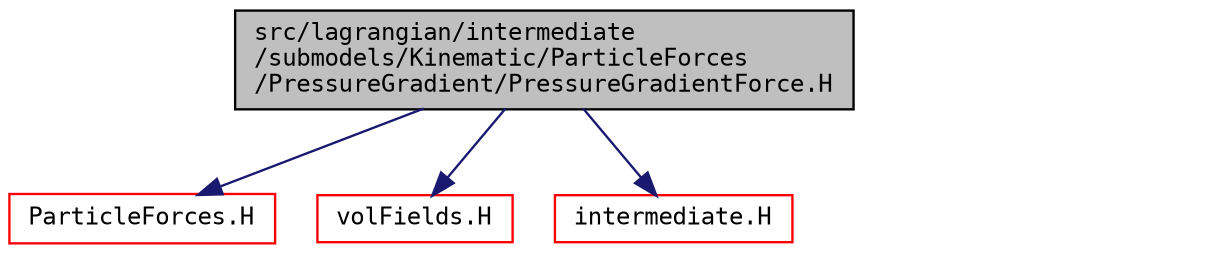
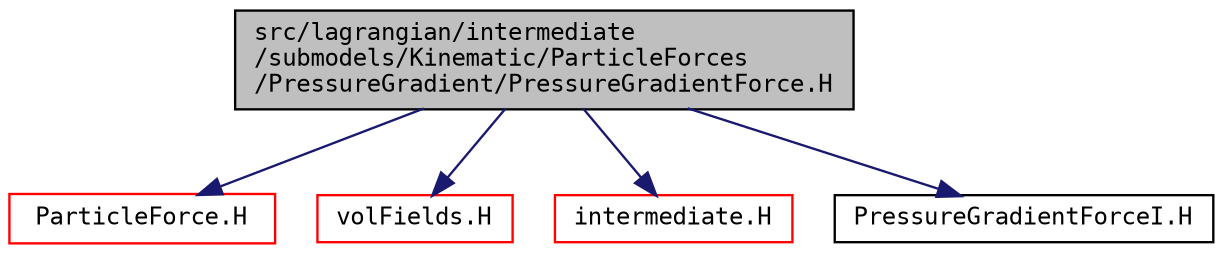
node "ParticleForces.H": label "ParticleForces.H" -> "ParticleForce.H"
node "PressureGradientForceI.H": added
